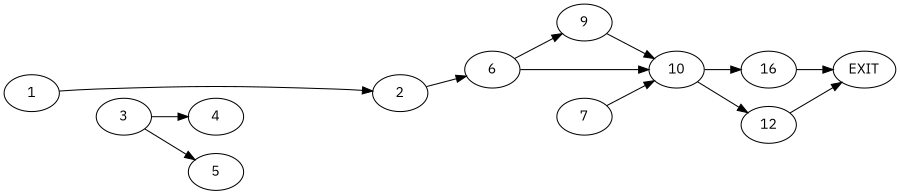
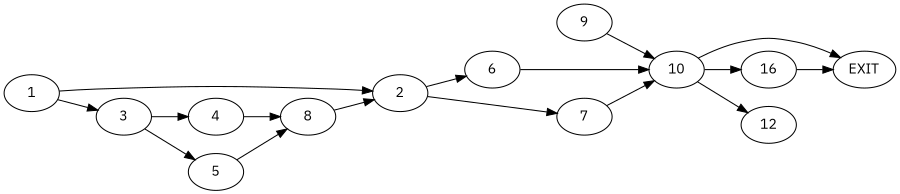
edge "6" -> "9": removed
edge "12" -> "EXIT": now "10" -> "EXIT"
edge "1" -> "3": added
edge "2" -> "7": added
node "8": added
